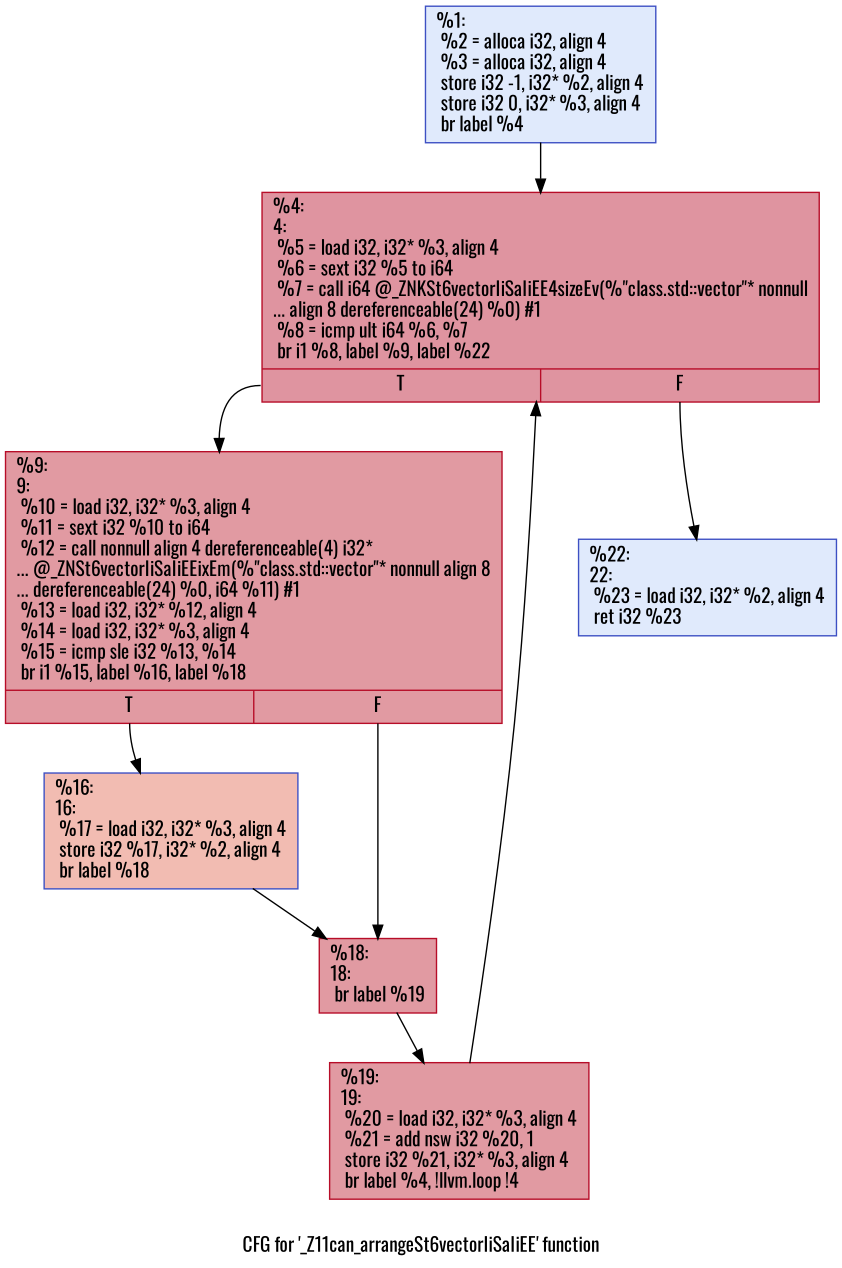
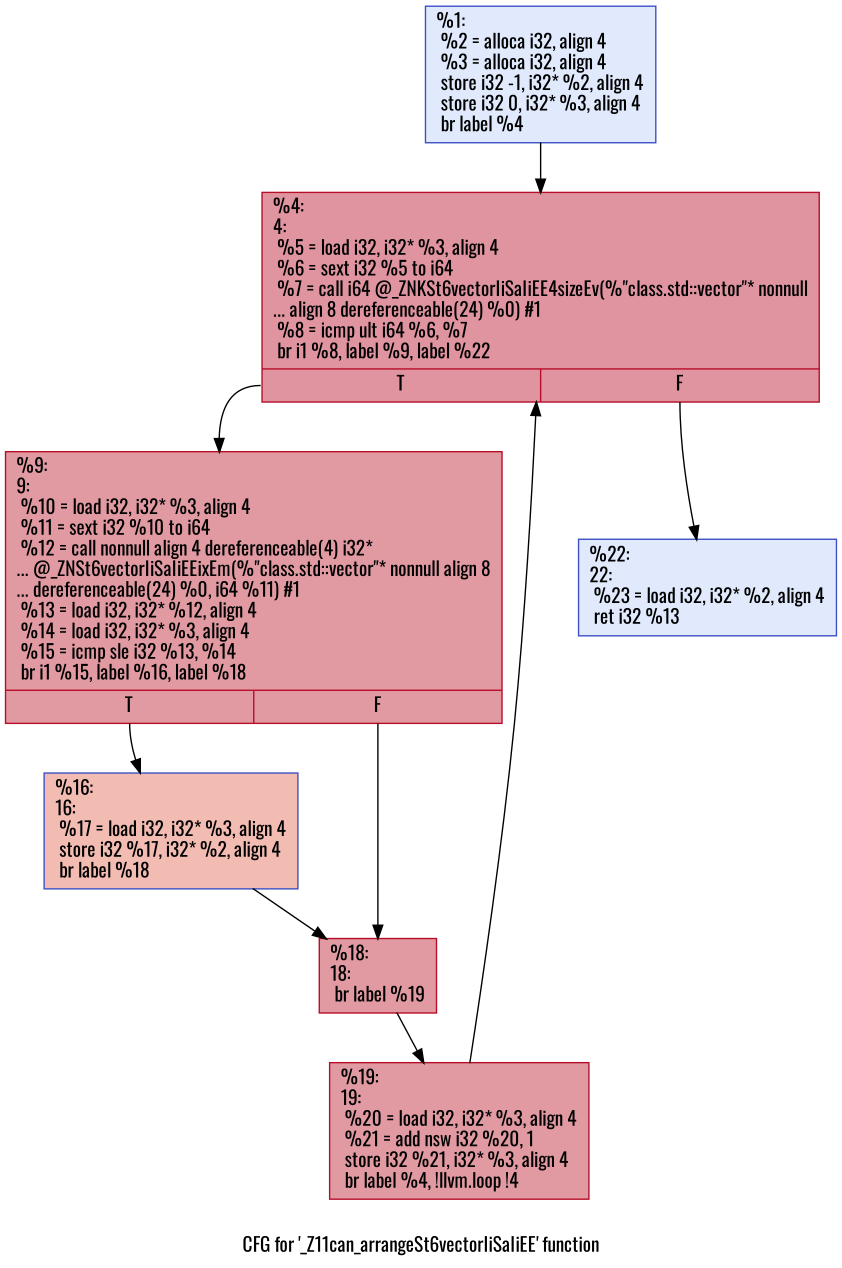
node "%22:": text "ret i32 %23" -> "ret i32 %13"
